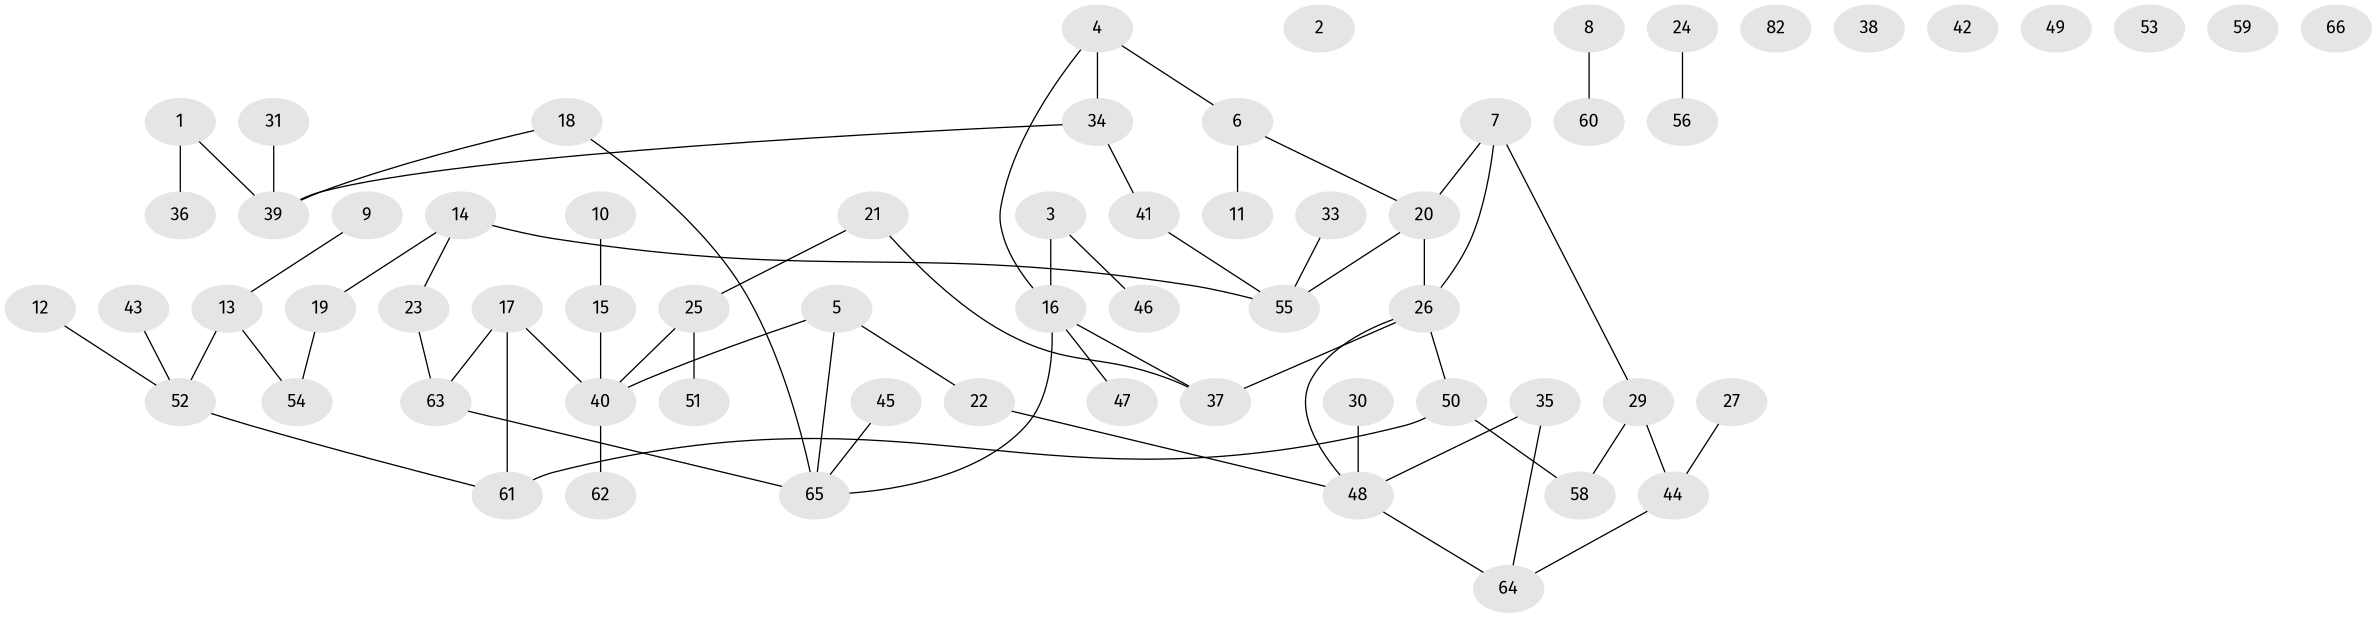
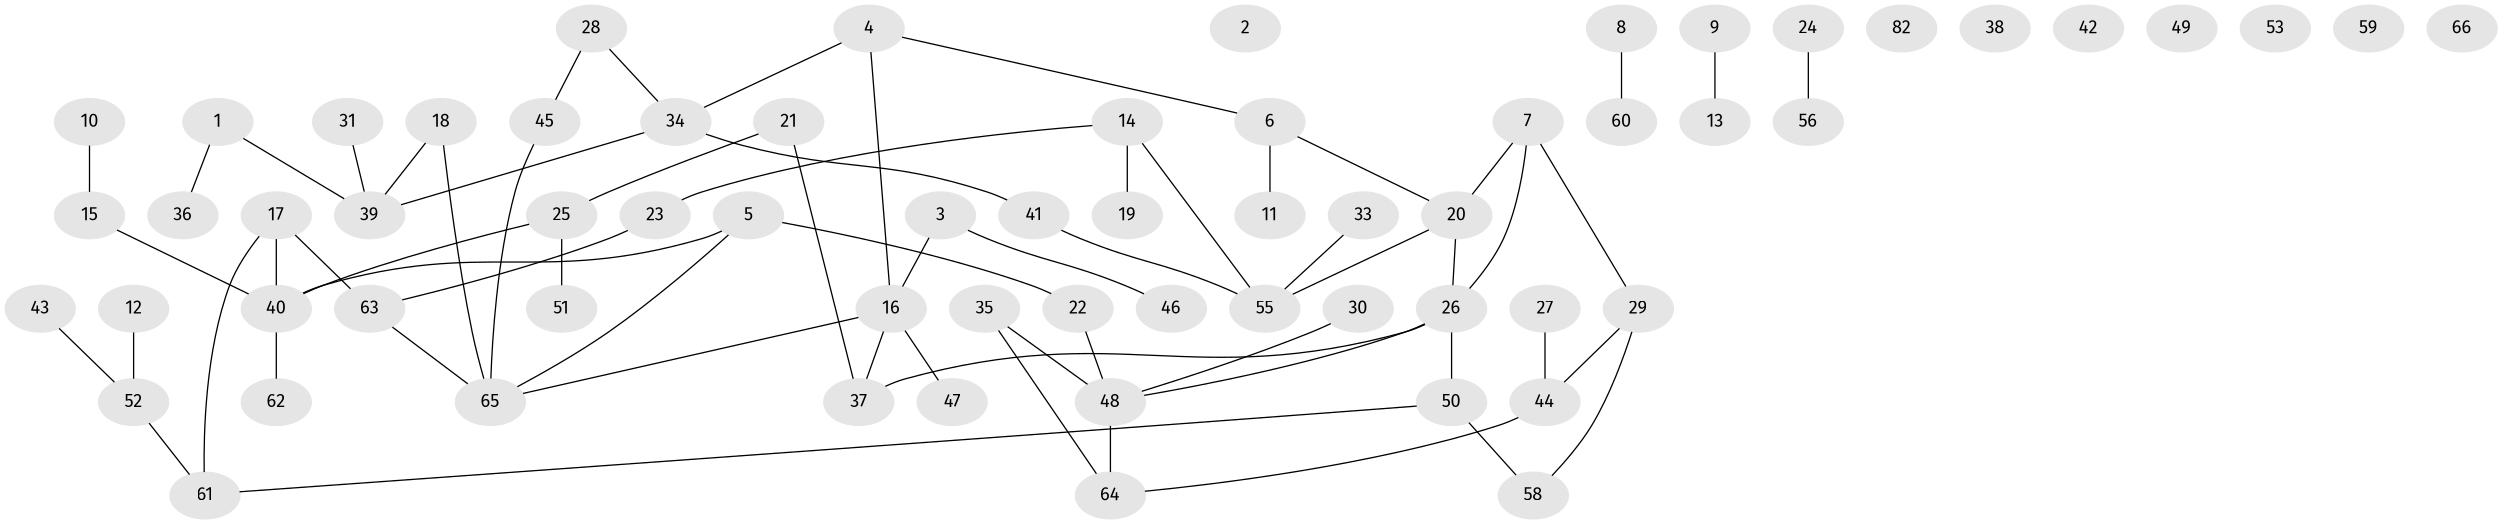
node "28": added
edge "13" -- "52": removed
node "54": removed
